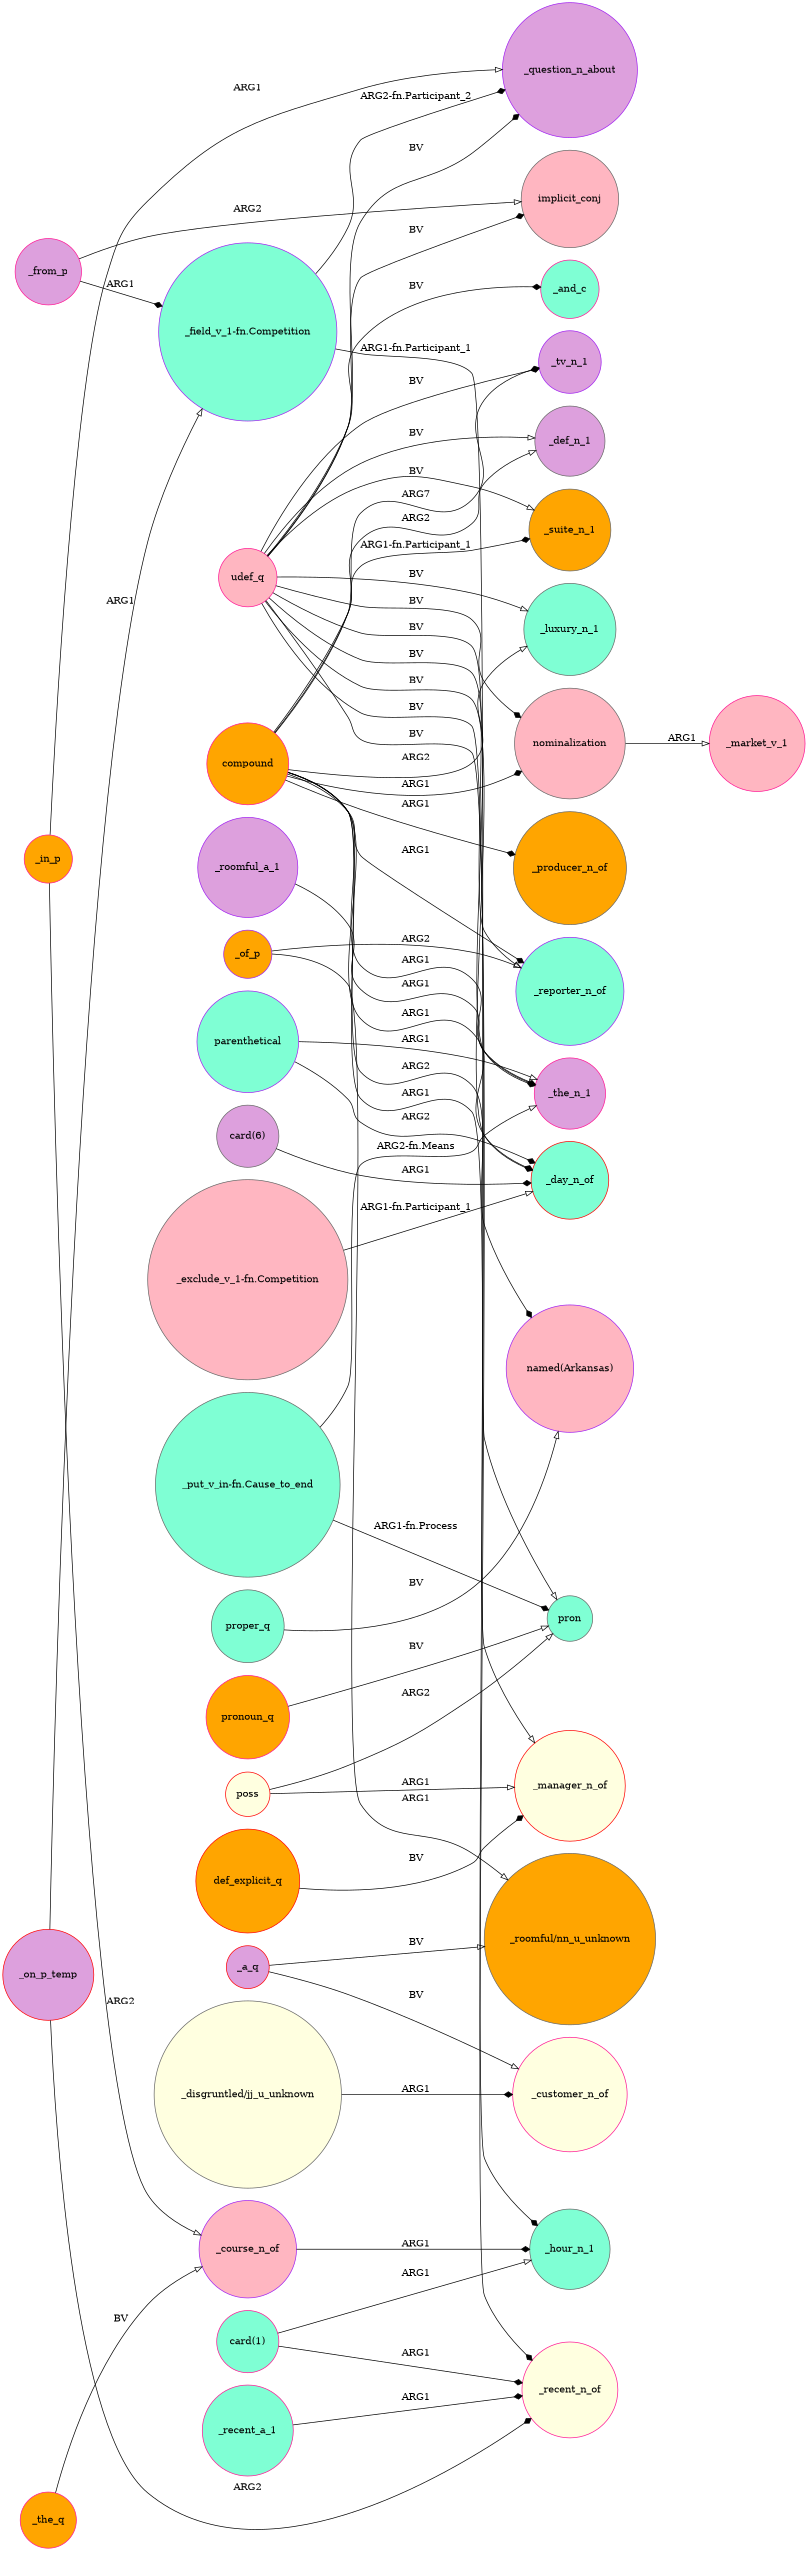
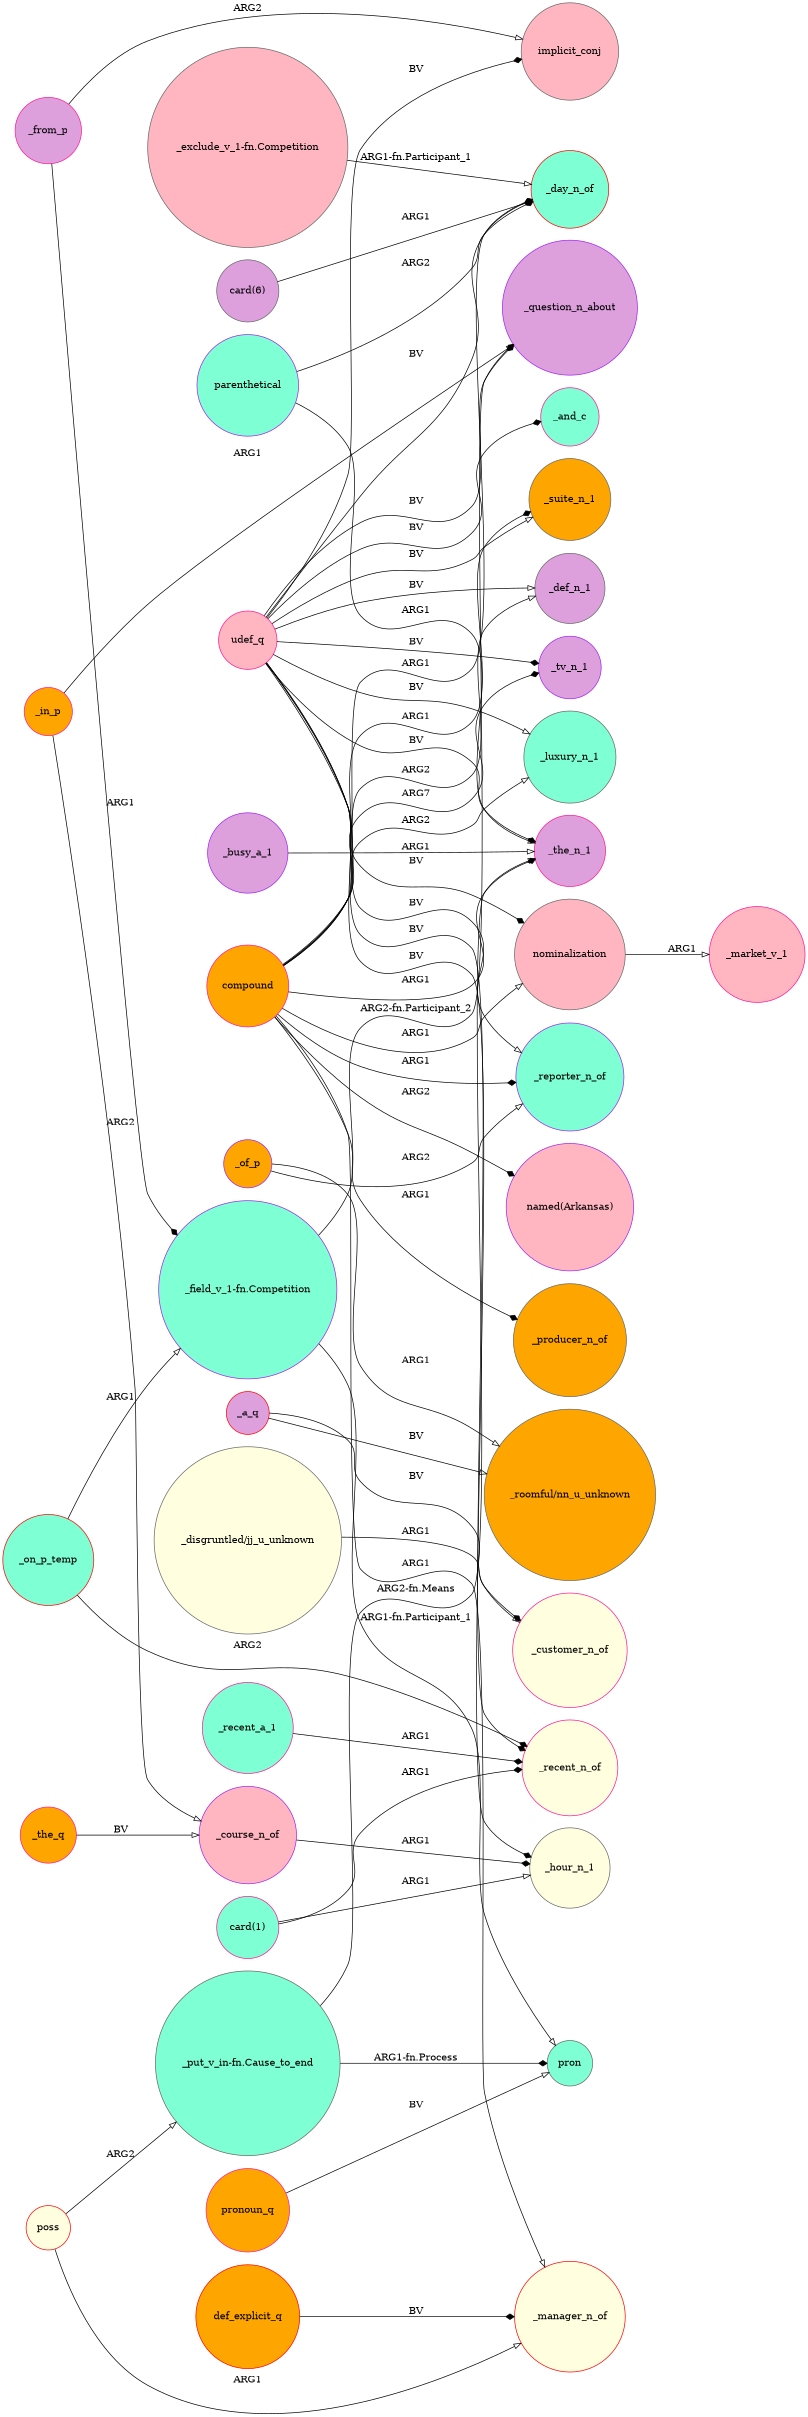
edge "compound" -> "_suite_n_1": label "ARG1-fn.Participant_1" -> "ARG1"
edge "compound" -> "nominalization": arrowhead diamond -> onormal
node "_roomful_a_1": label "_roomful_a_1" -> "_busy_a_1"
node "proper_q": removed
edge "poss" -> "pron": now "poss" -> "_put_v_in-fn.Cause_to_end"
node "_on_p_temp": fillcolor plum -> aquamarine
node "_hour_n_1": fillcolor aquamarine -> lightyellow
